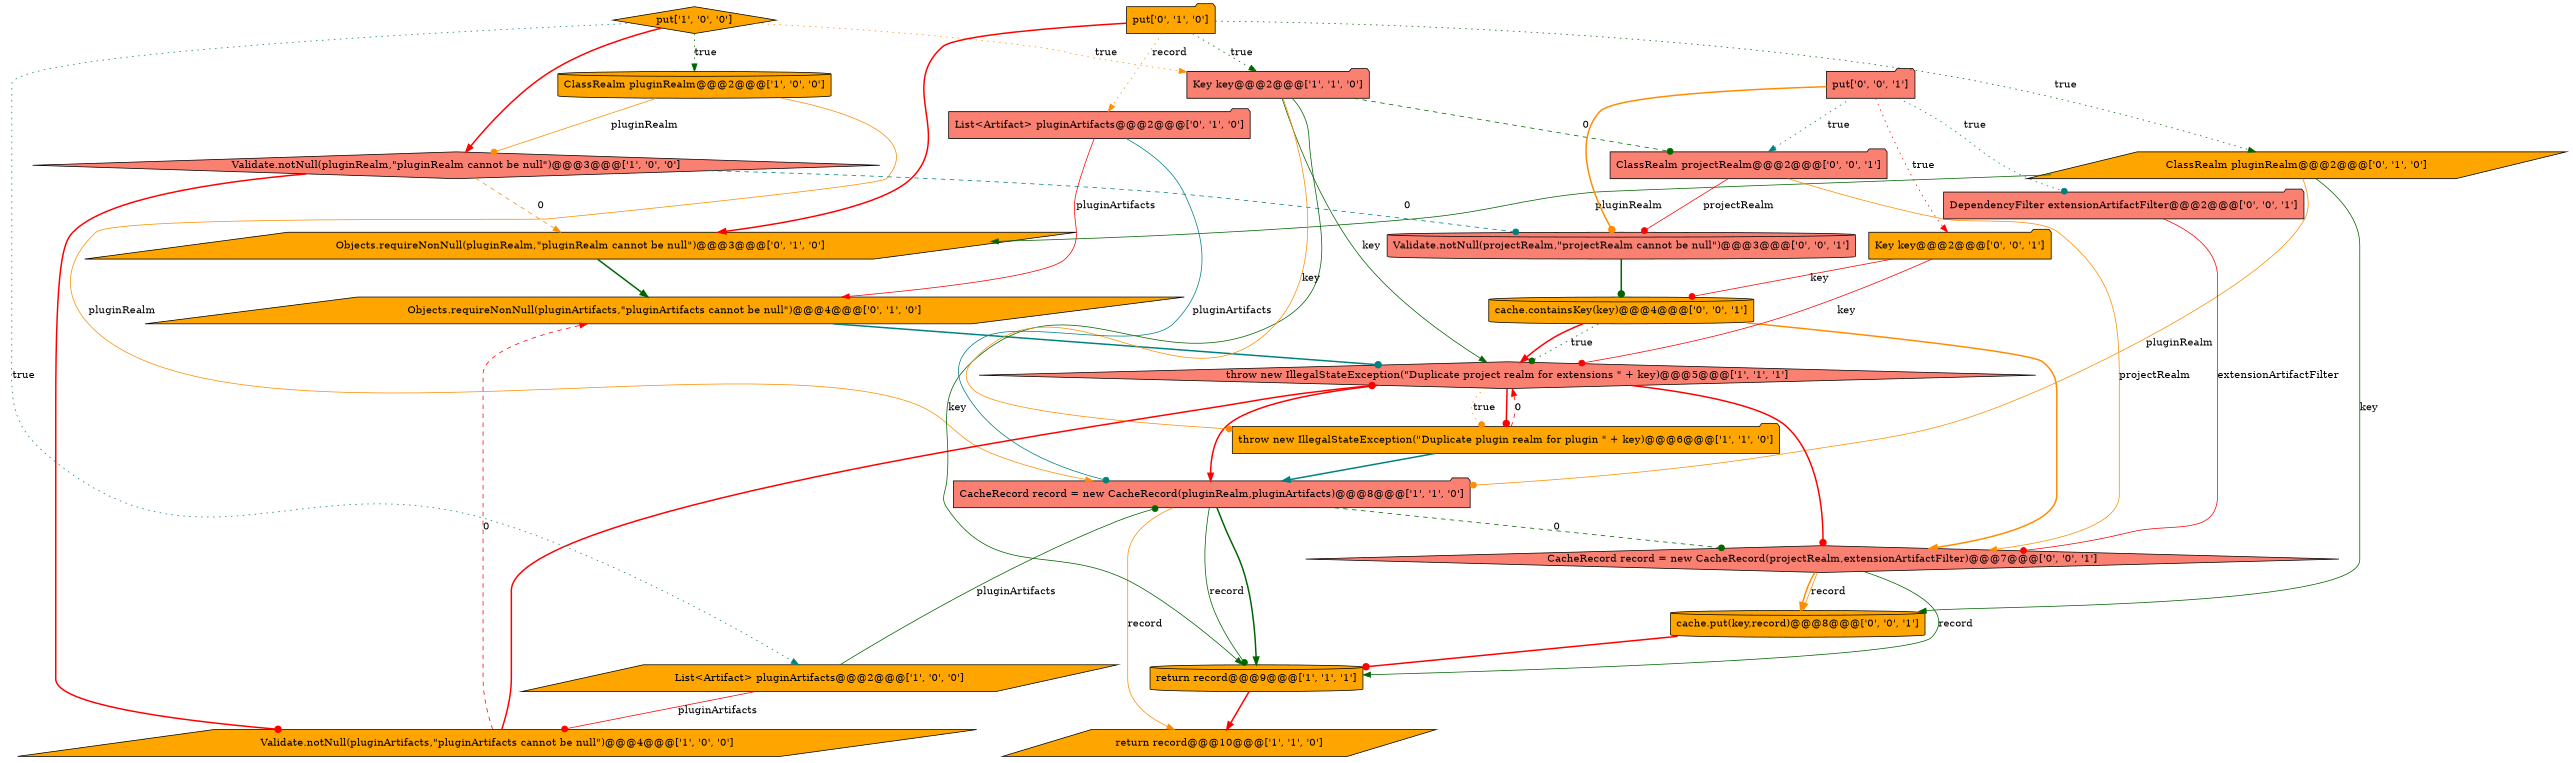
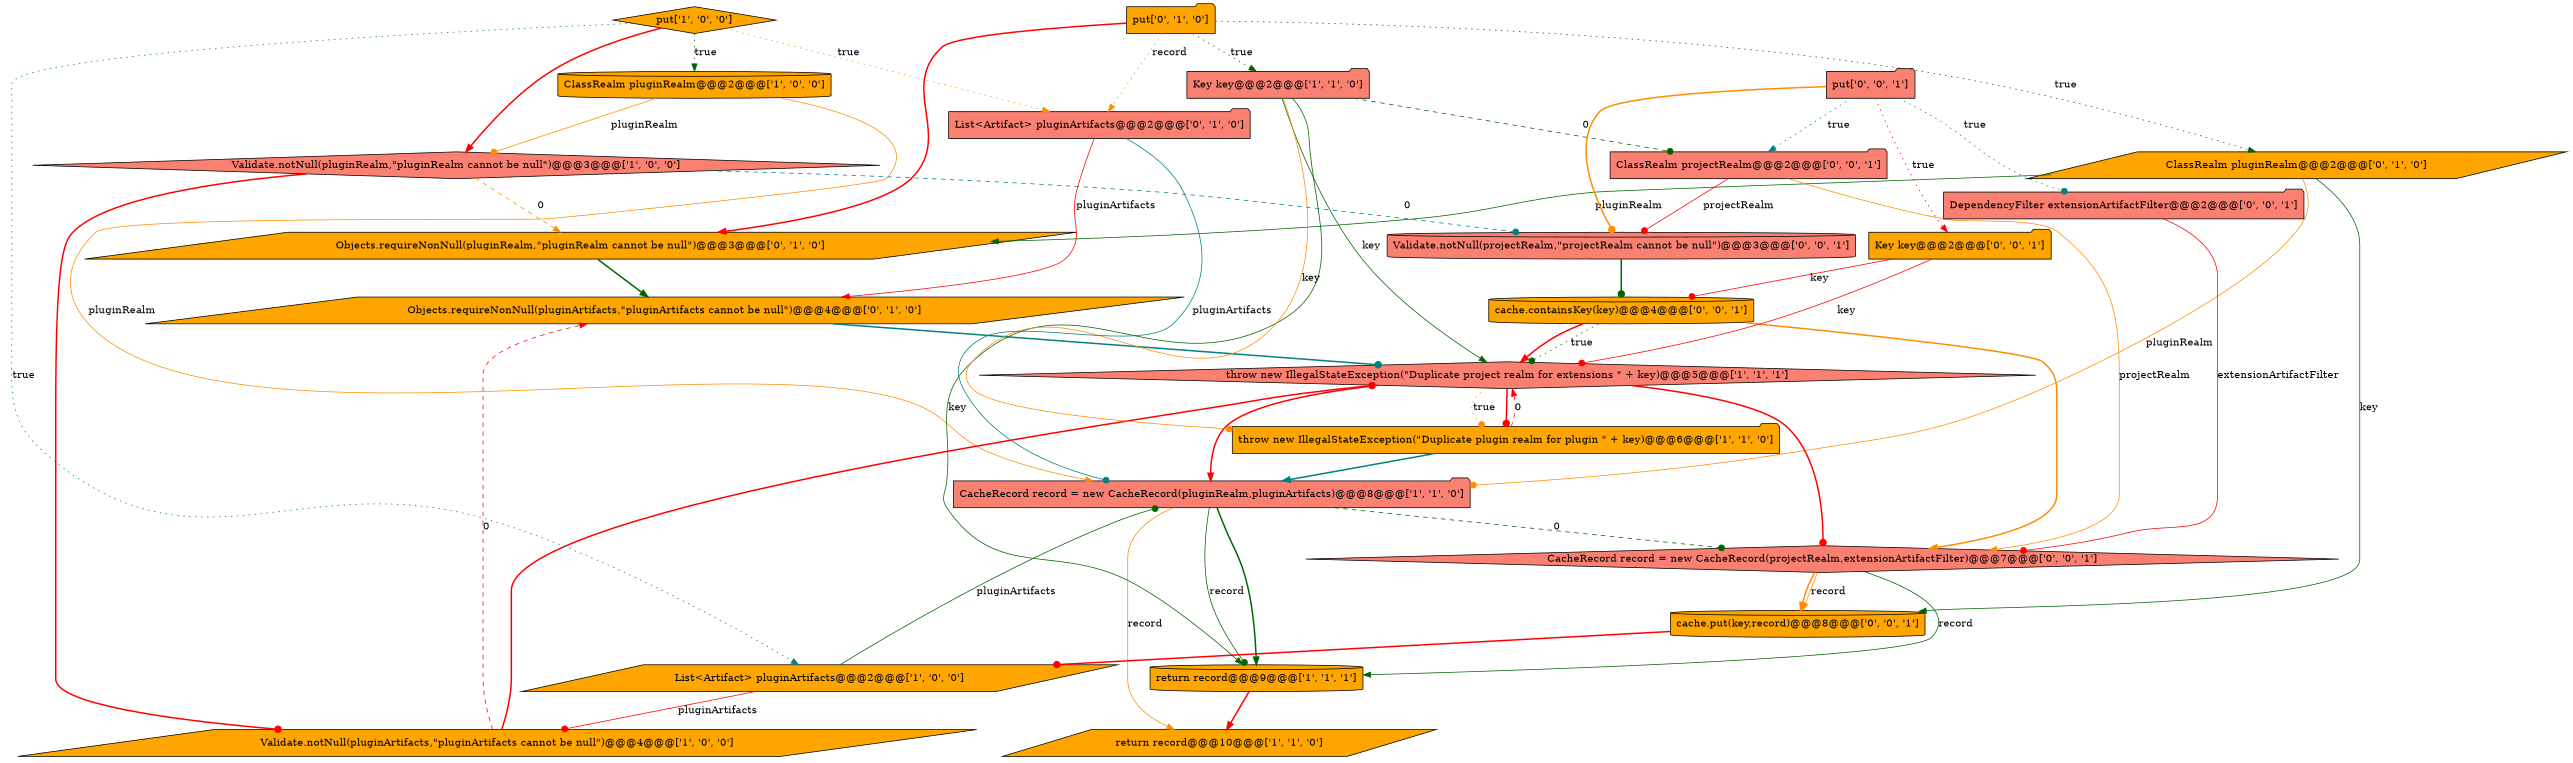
edge "put['1', '0', '0']" -> "Key key@@@2@@@['1', '1', '0']": now "put['1', '0', '0']" -> "List<Artifact> pluginArtifacts@@@2@@@['0', '1', '0']"
edge "cache.put(key,record)@@@8@@@['0', '0', '1']" -> "return record@@@9@@@['1', '1', '1']": now "cache.put(key,record)@@@8@@@['0', '0', '1']" -> "List<Artifact> pluginArtifacts@@@2@@@['1', '0', '0']"
